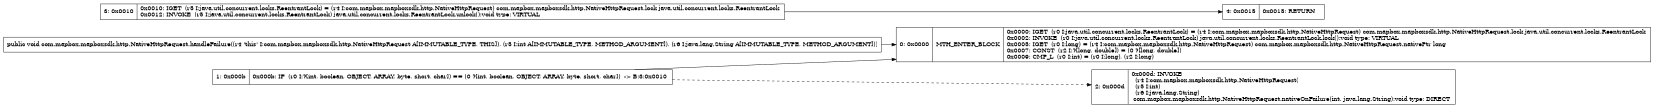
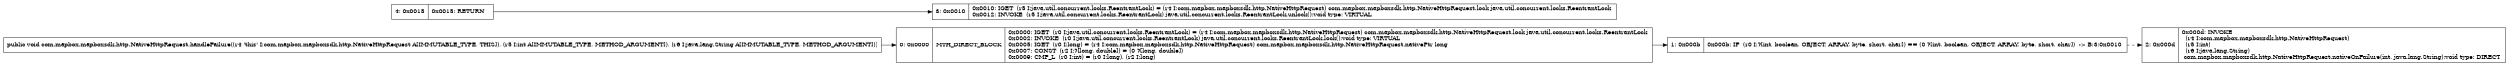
edge "3: 0x0010" -> "4: 0x0015": reversed
node "0: 0x0000": text "MTH_ENTER_BLOCK" -> "MTH_DIRECT_BLOCK"
edge "1: 0x000b" -> "0: 0x0000": reversed
